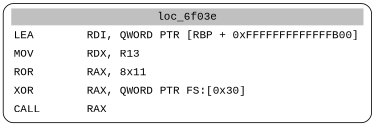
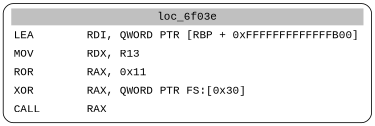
node "loc_6f03e": text "ROR        RAX, 8x11" -> "ROR        RAX, 0x11"
